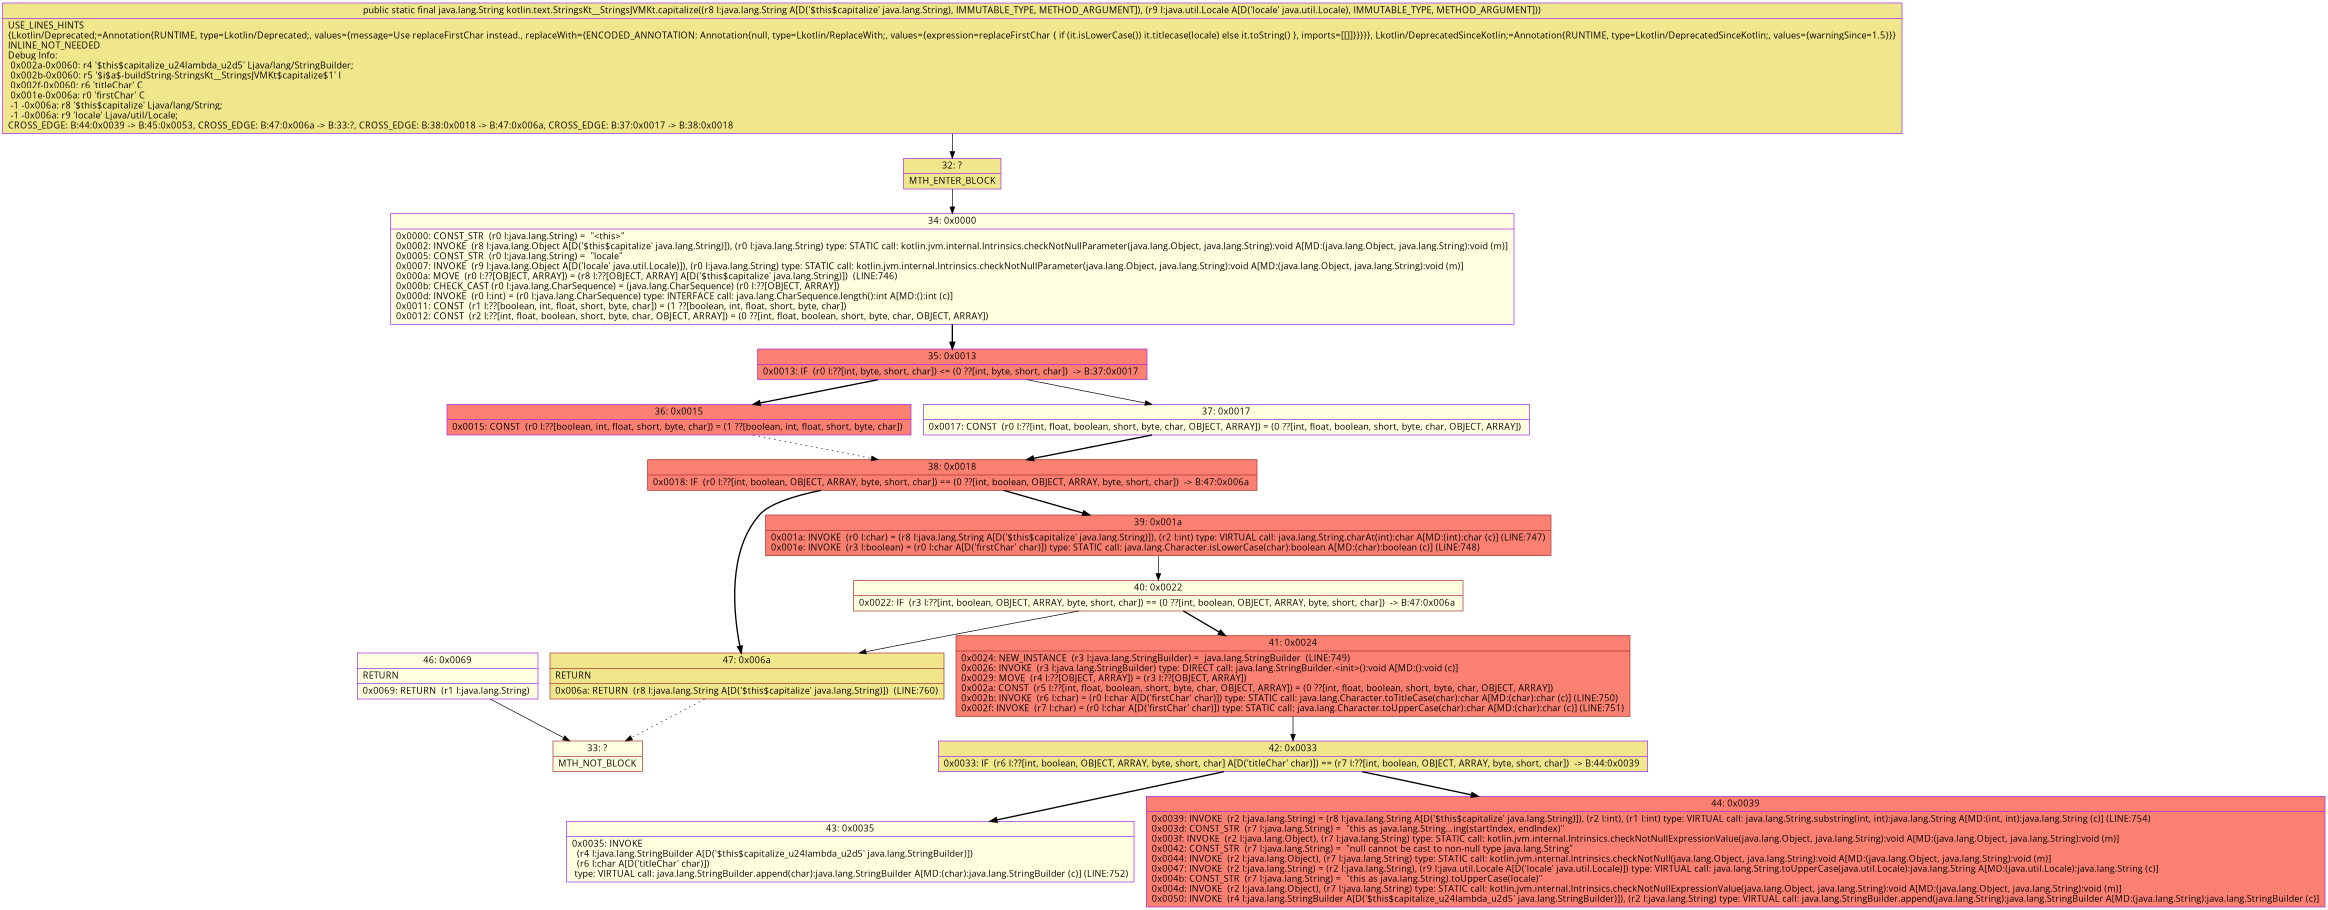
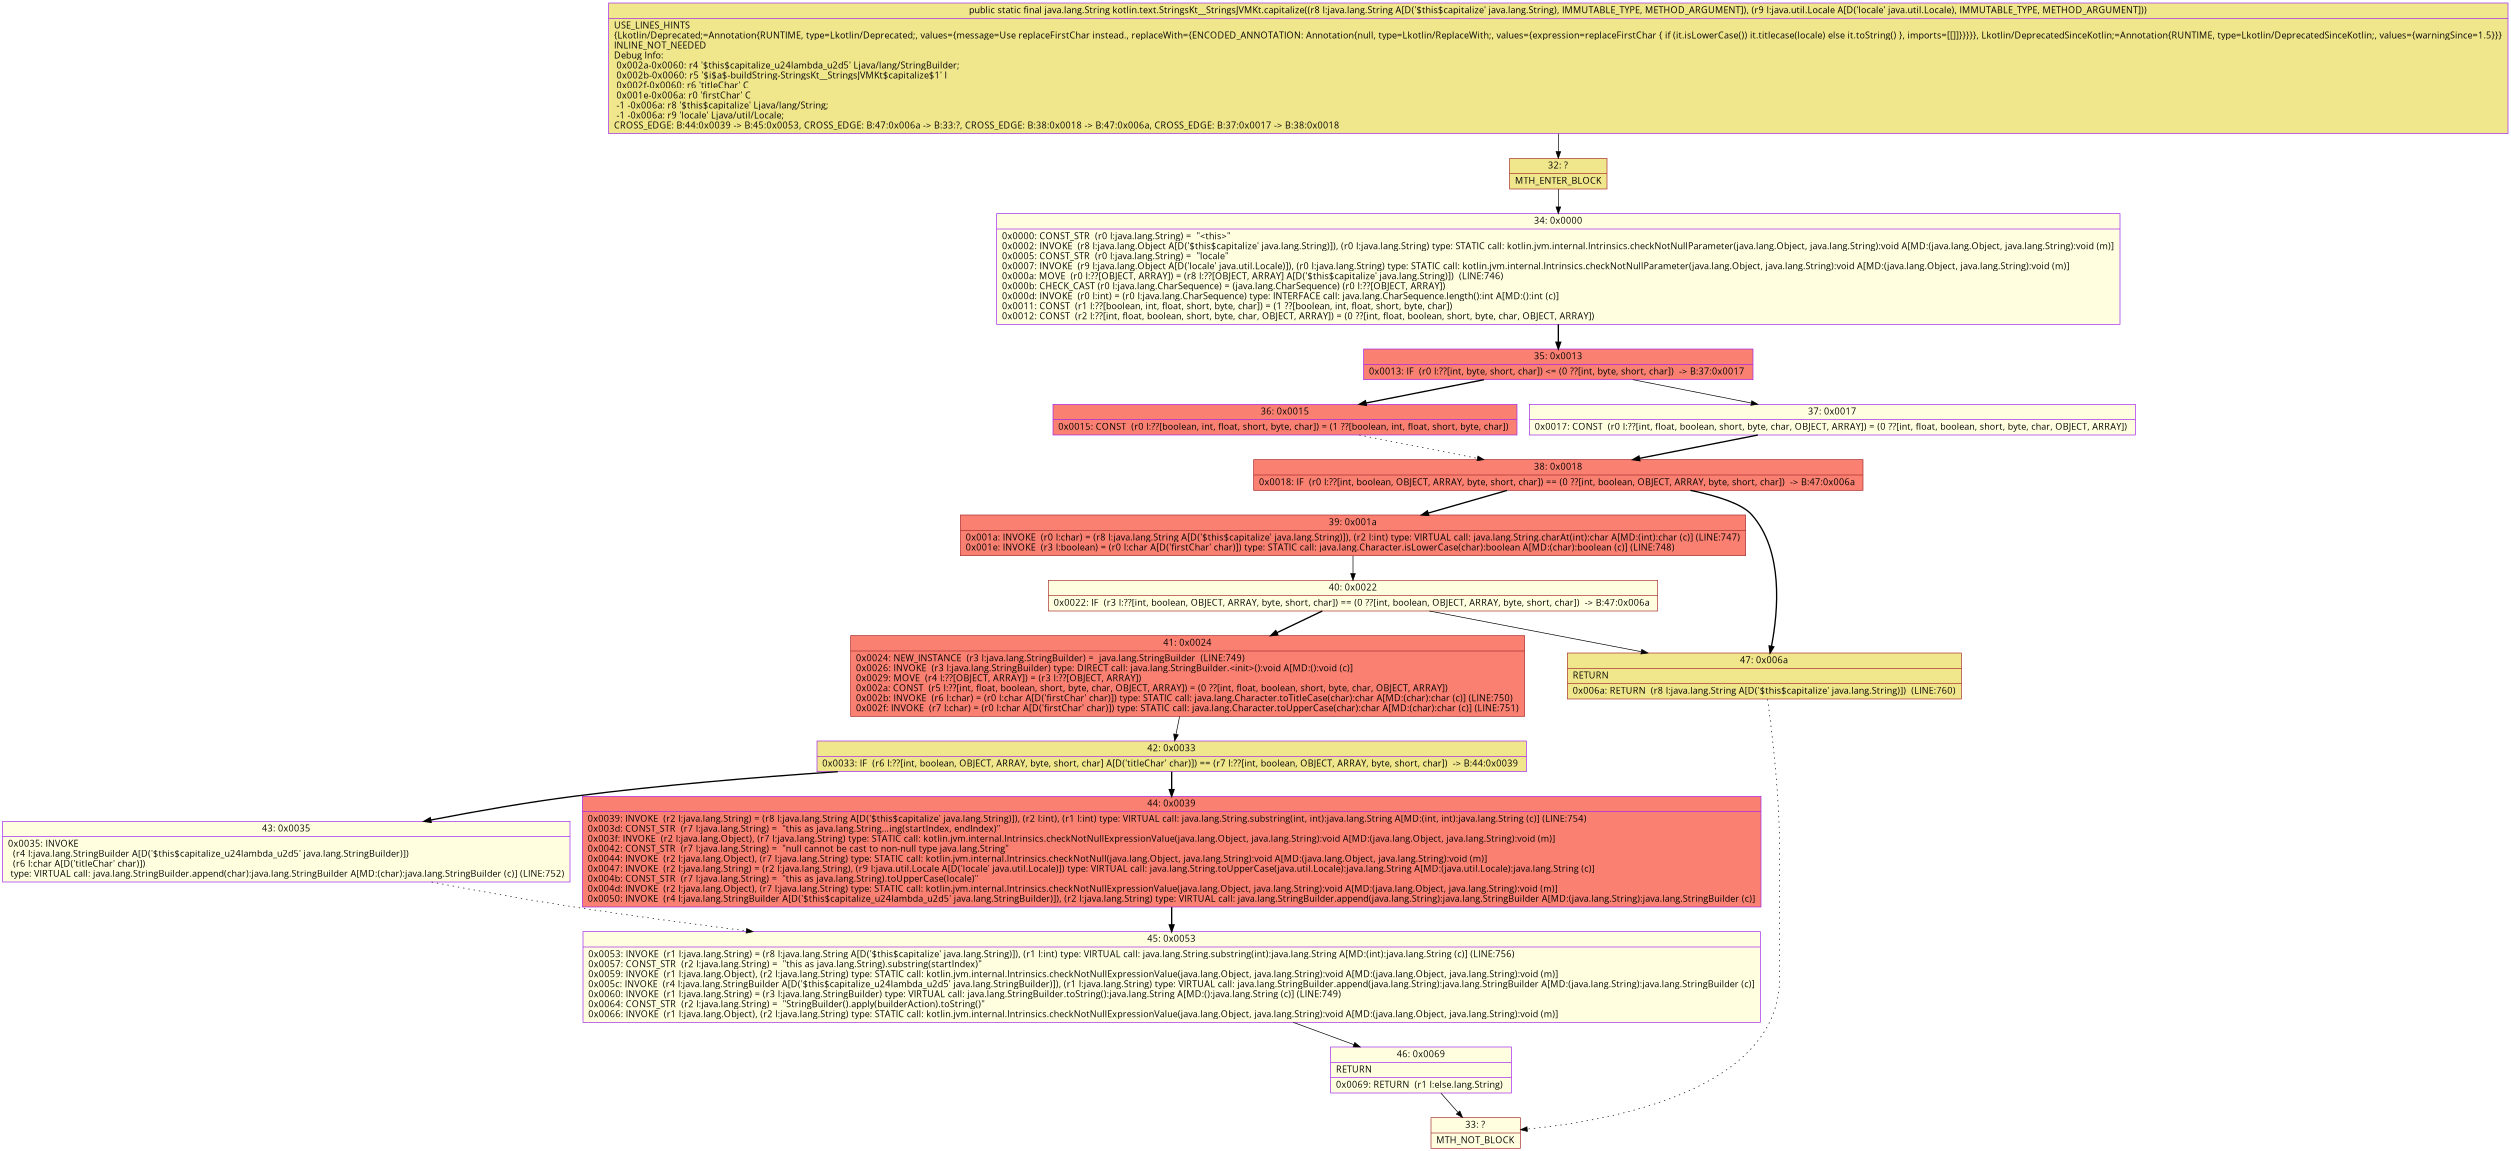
node "32: ?": color purple -> brown
node "46: 0x0069": text "0x0069: RETURN  (r1 I:java.lang.String)" -> "0x0069: RETURN  (r1 I:else.lang.String)"
node "45: 0x0053": added
